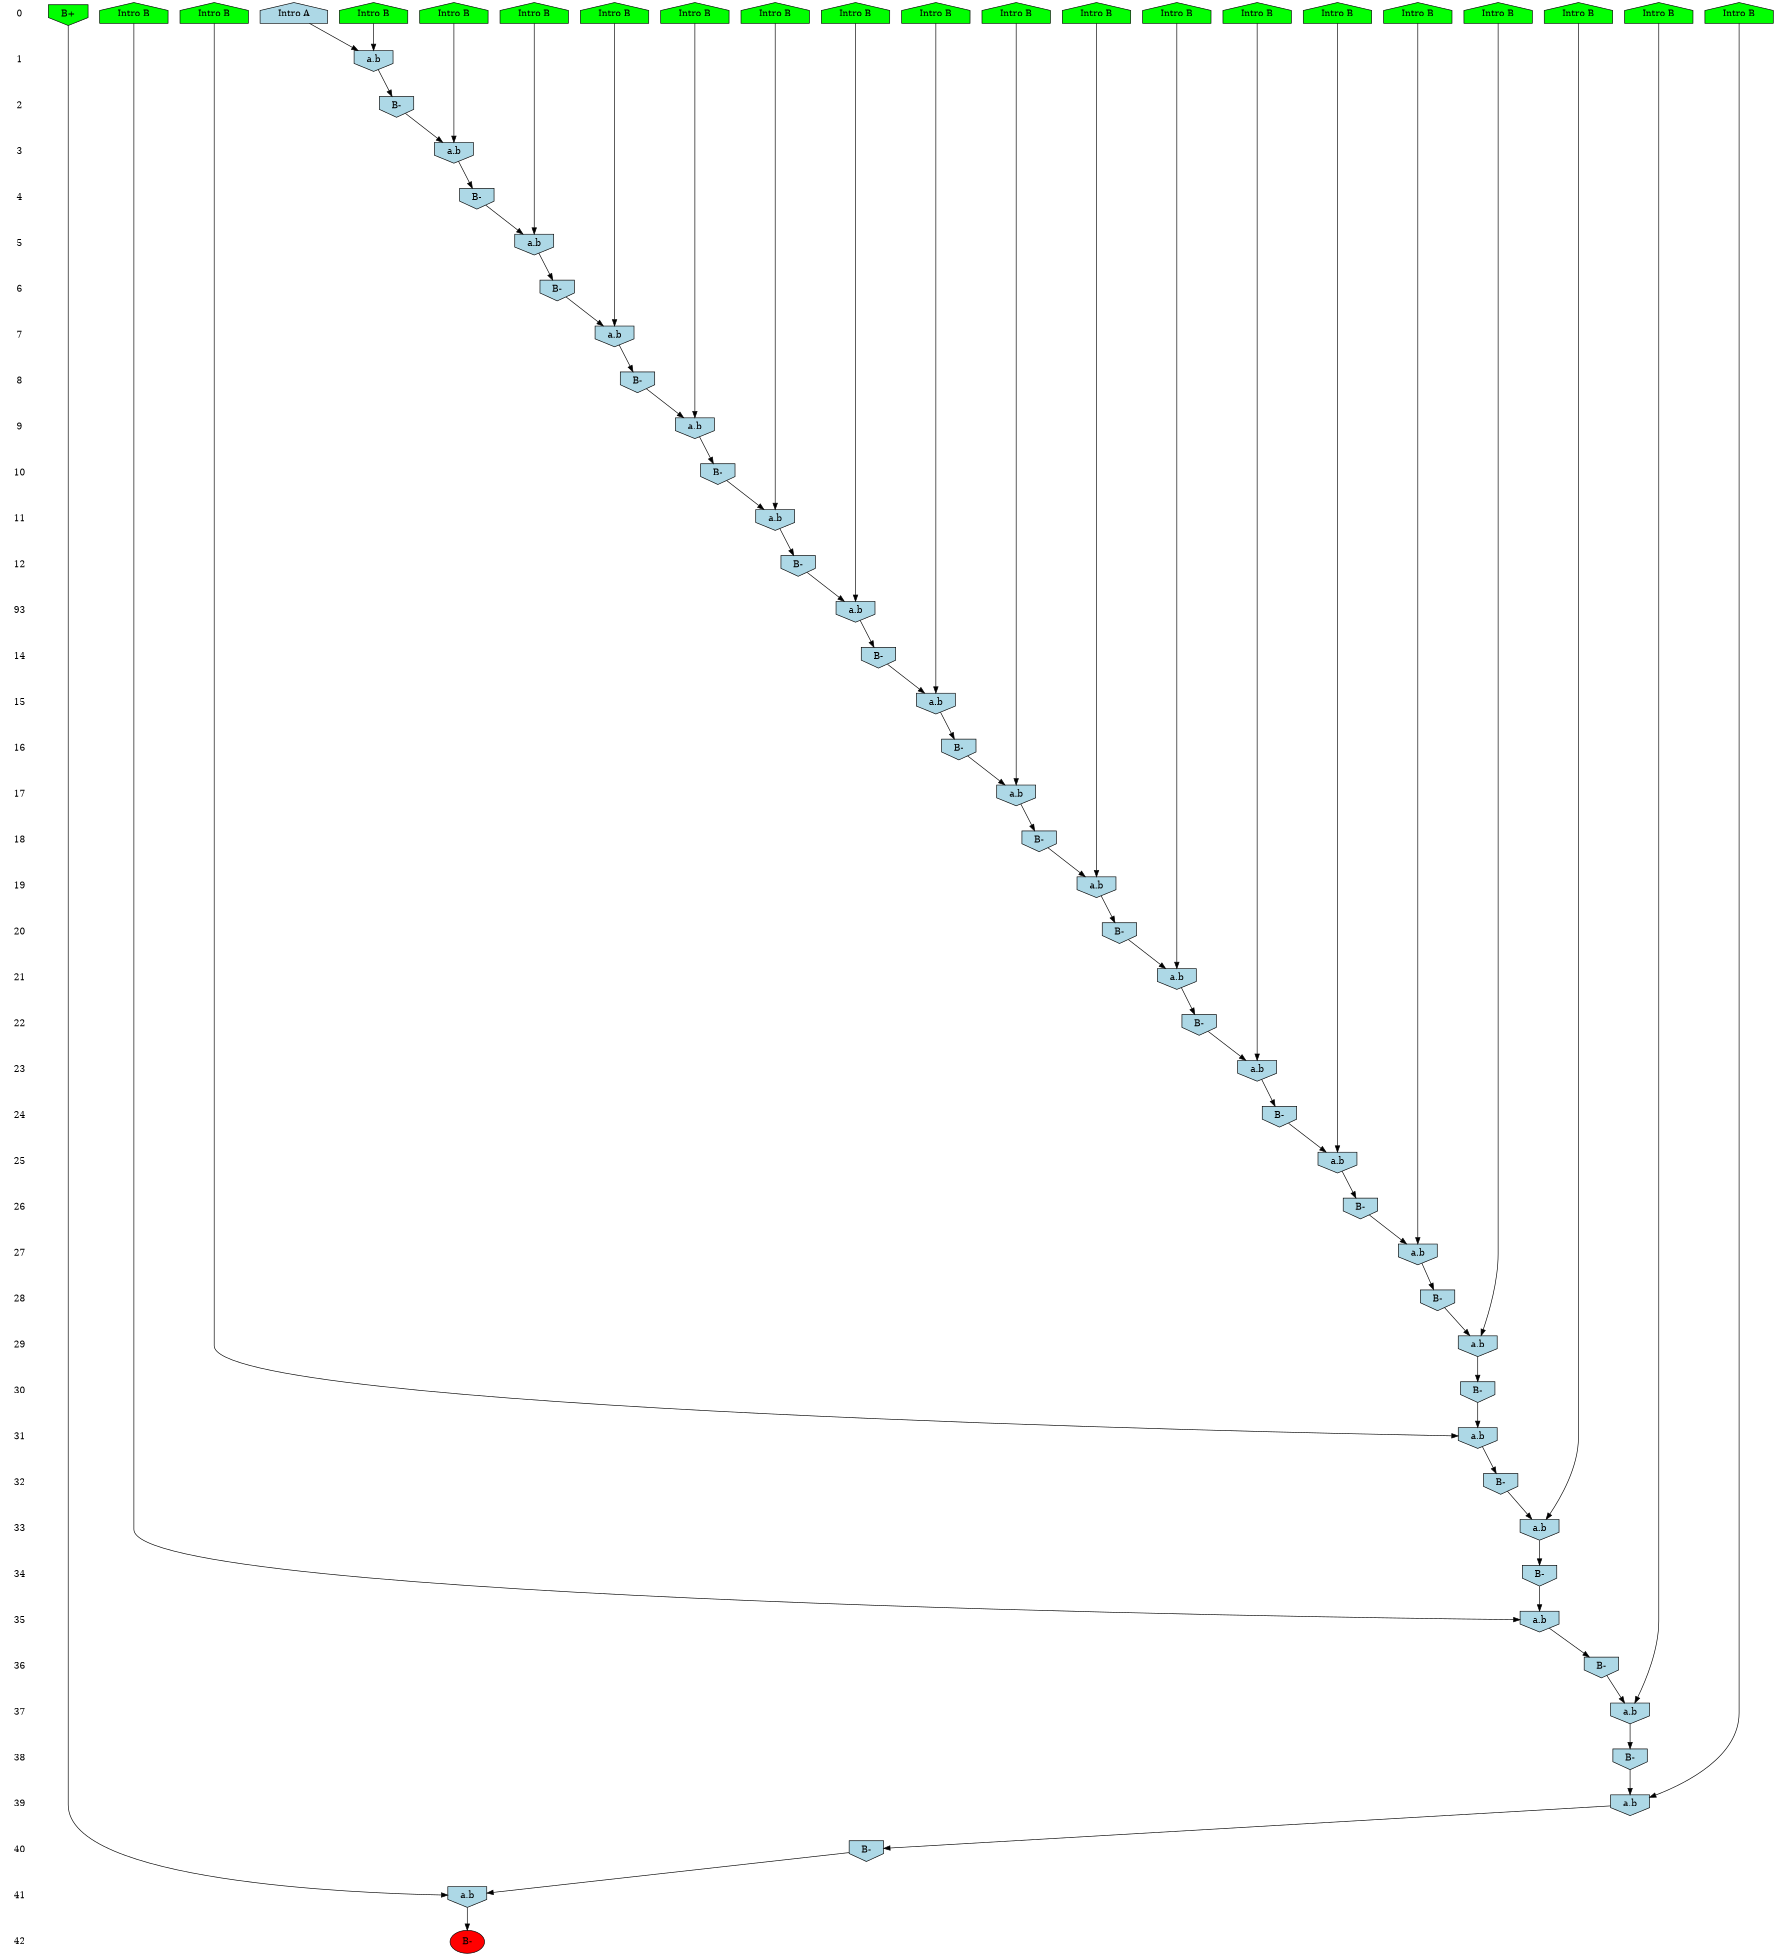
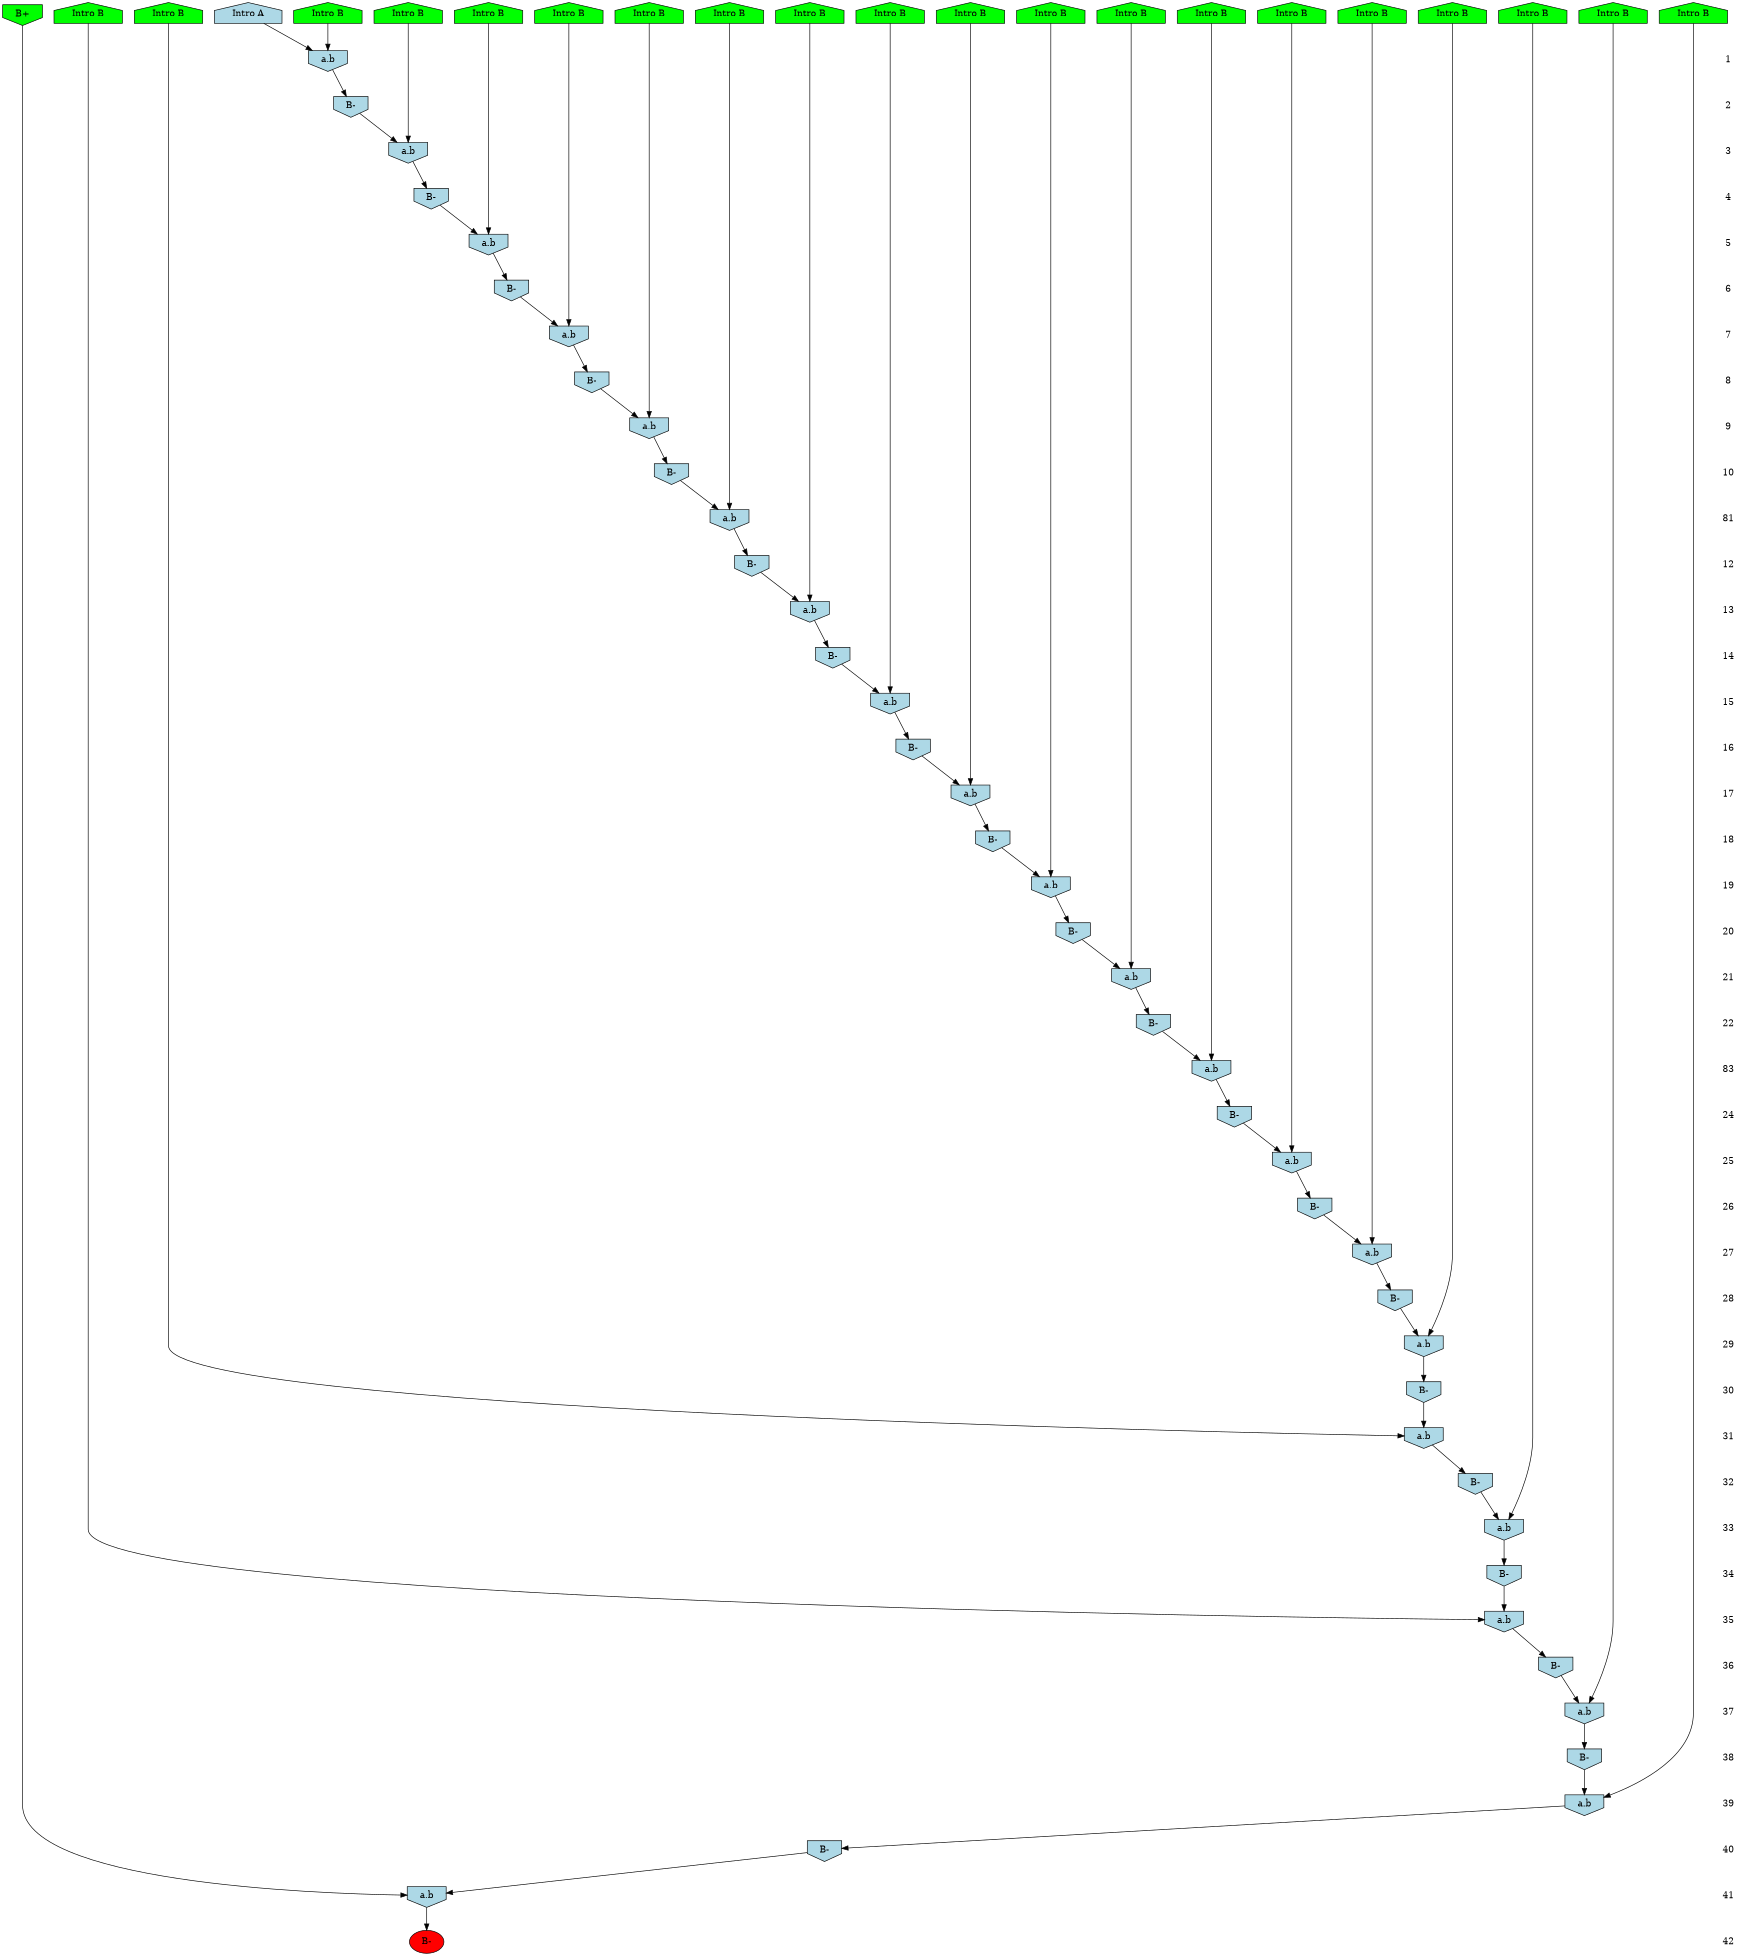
node "0": removed
node "11": label "11" -> "81"
node "93": label "93" -> "13"
node "23": label "23" -> "83"
